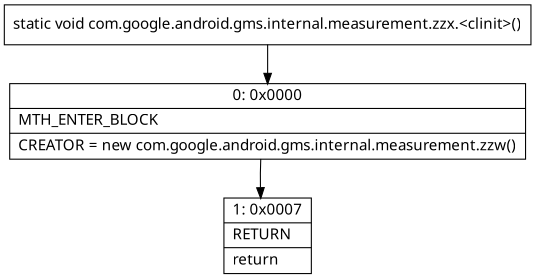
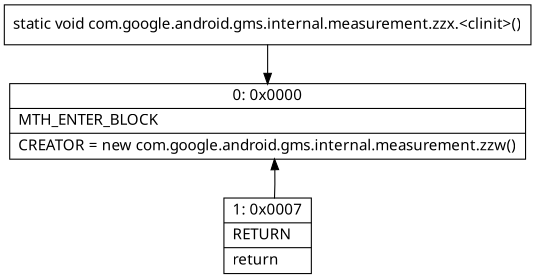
edge "0: 0x0000" -> "1: 0x0007": reversed
